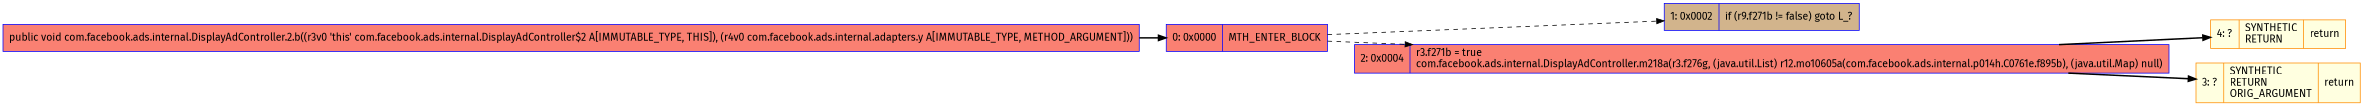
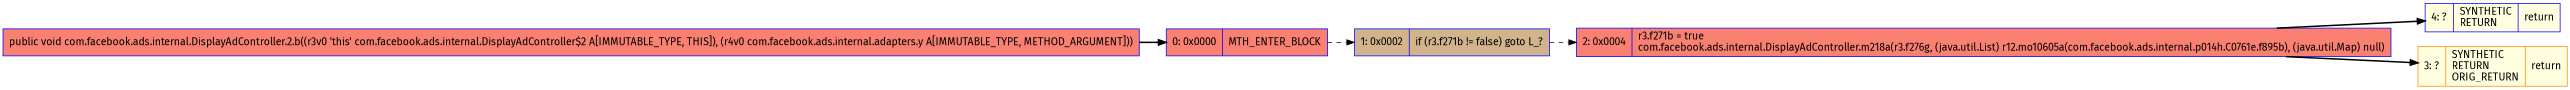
node "1: 0x0002": text "if (r9.f271b != false) goto L_?" -> "if (r3.f271b != false) goto L_?"
node "4: ?": color darkorange -> blue
edge "0: 0x0000" -> "2: 0x0004": now "1: 0x0002" -> "2: 0x0004"
node "3: ?": text "ORIG_ARGUMENT" -> "ORIG_RETURN"
